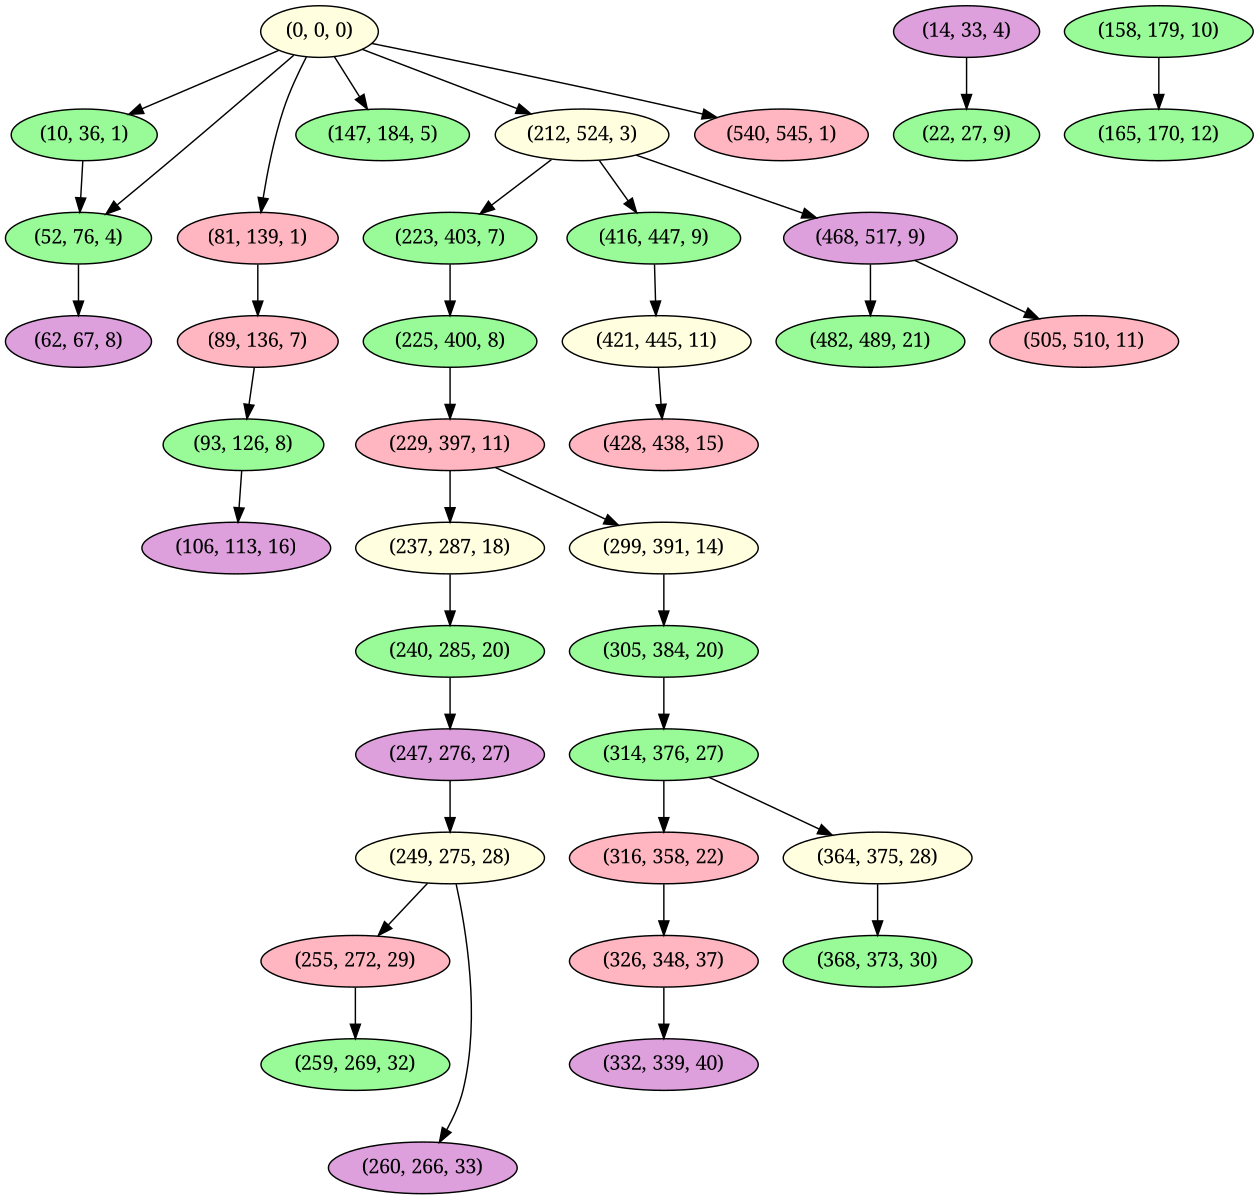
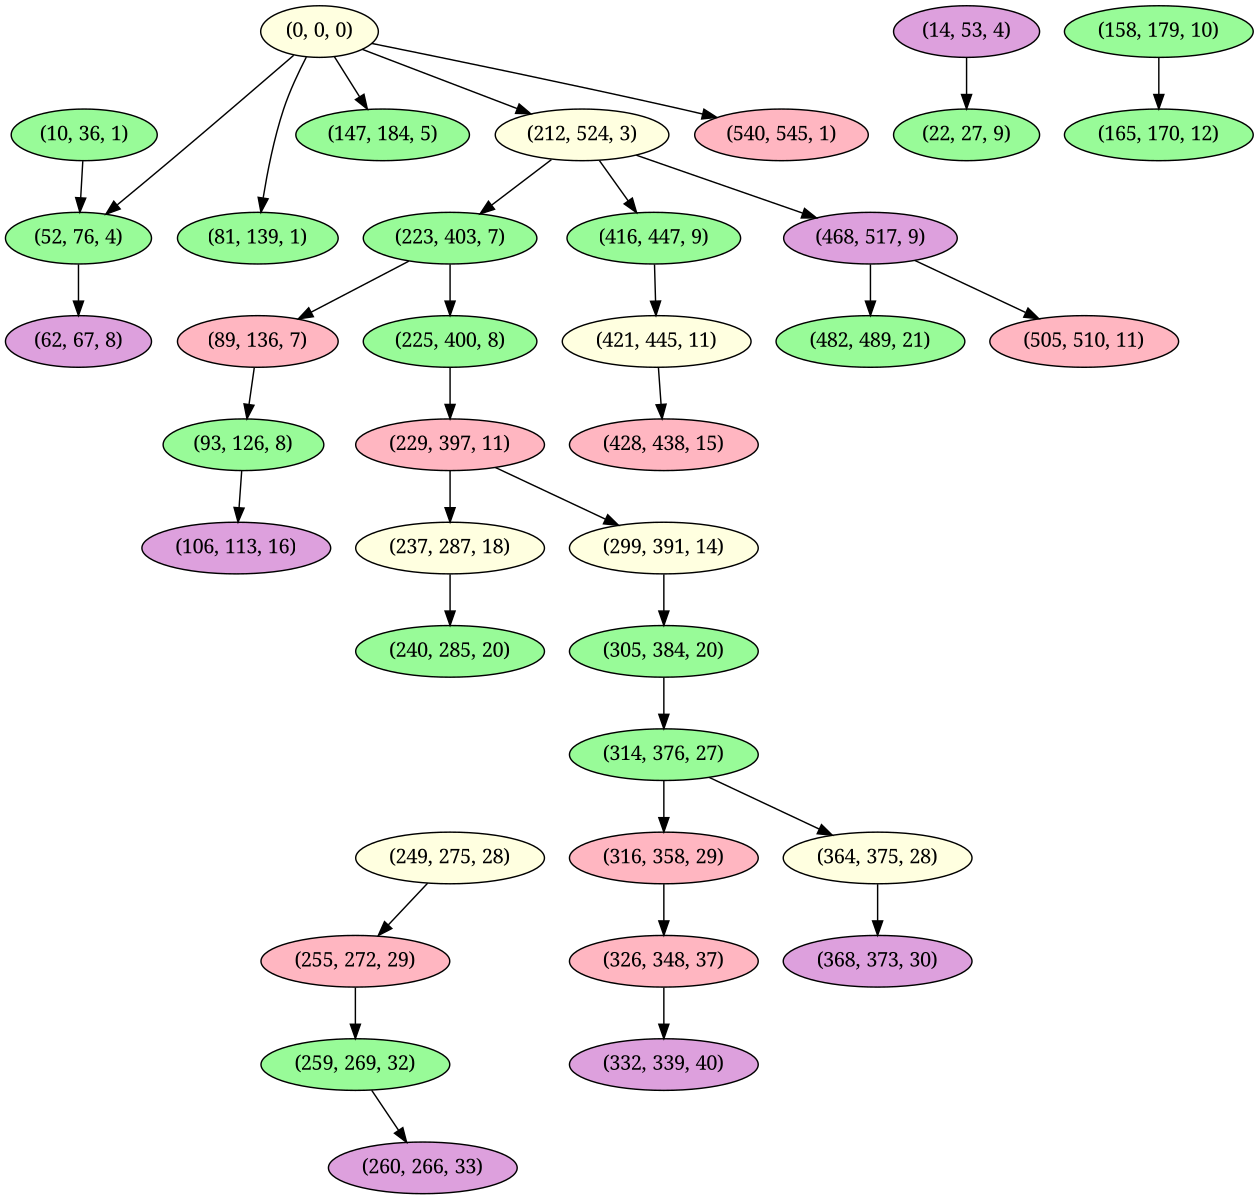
node "(14, 33, 4)": label "(14, 33, 4)" -> "(14, 53, 4)"
edge "(0, 0, 0)" -> "(10, 36, 1)": removed
node "(81, 139, 1)": fillcolor lightpink -> palegreen
edge "(81, 139, 1)" -> "(89, 136, 7)": now "(223, 403, 7)" -> "(89, 136, 7)"
node "(247, 276, 27)": removed
node "(316, 358, 22)": label "(316, 358, 22)" -> "(316, 358, 29)"
node "(368, 373, 30)": fillcolor palegreen -> plum
edge "(249, 275, 28)" -> "(260, 266, 33)": now "(259, 269, 32)" -> "(260, 266, 33)"
